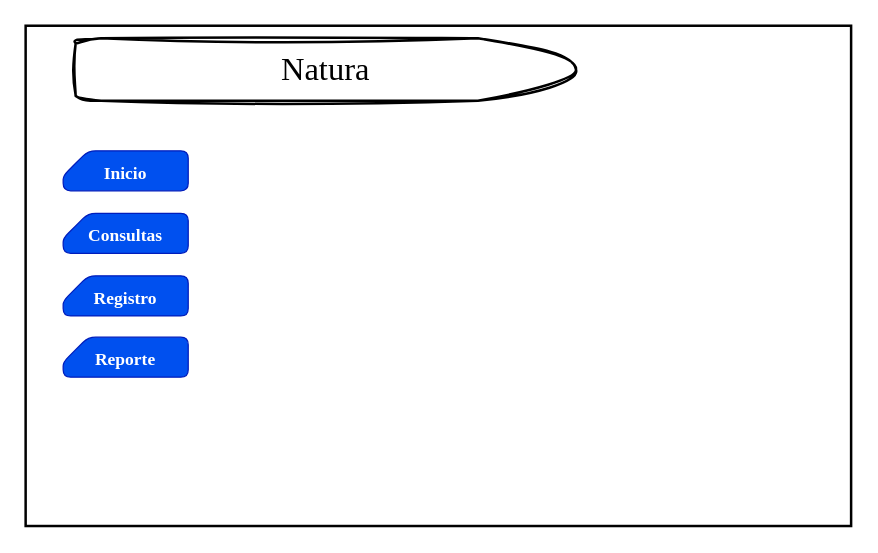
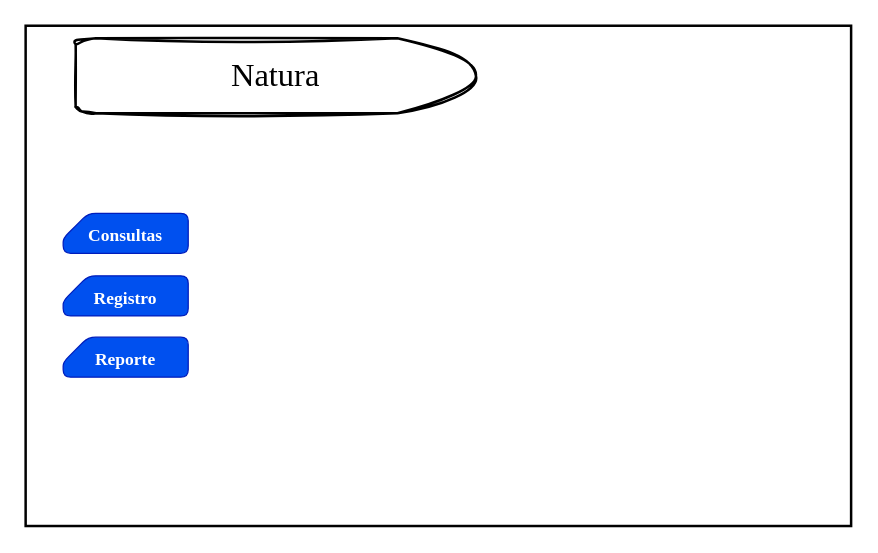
node "Natura": size 500x63 -> 400x75
node "Inicio": removed
